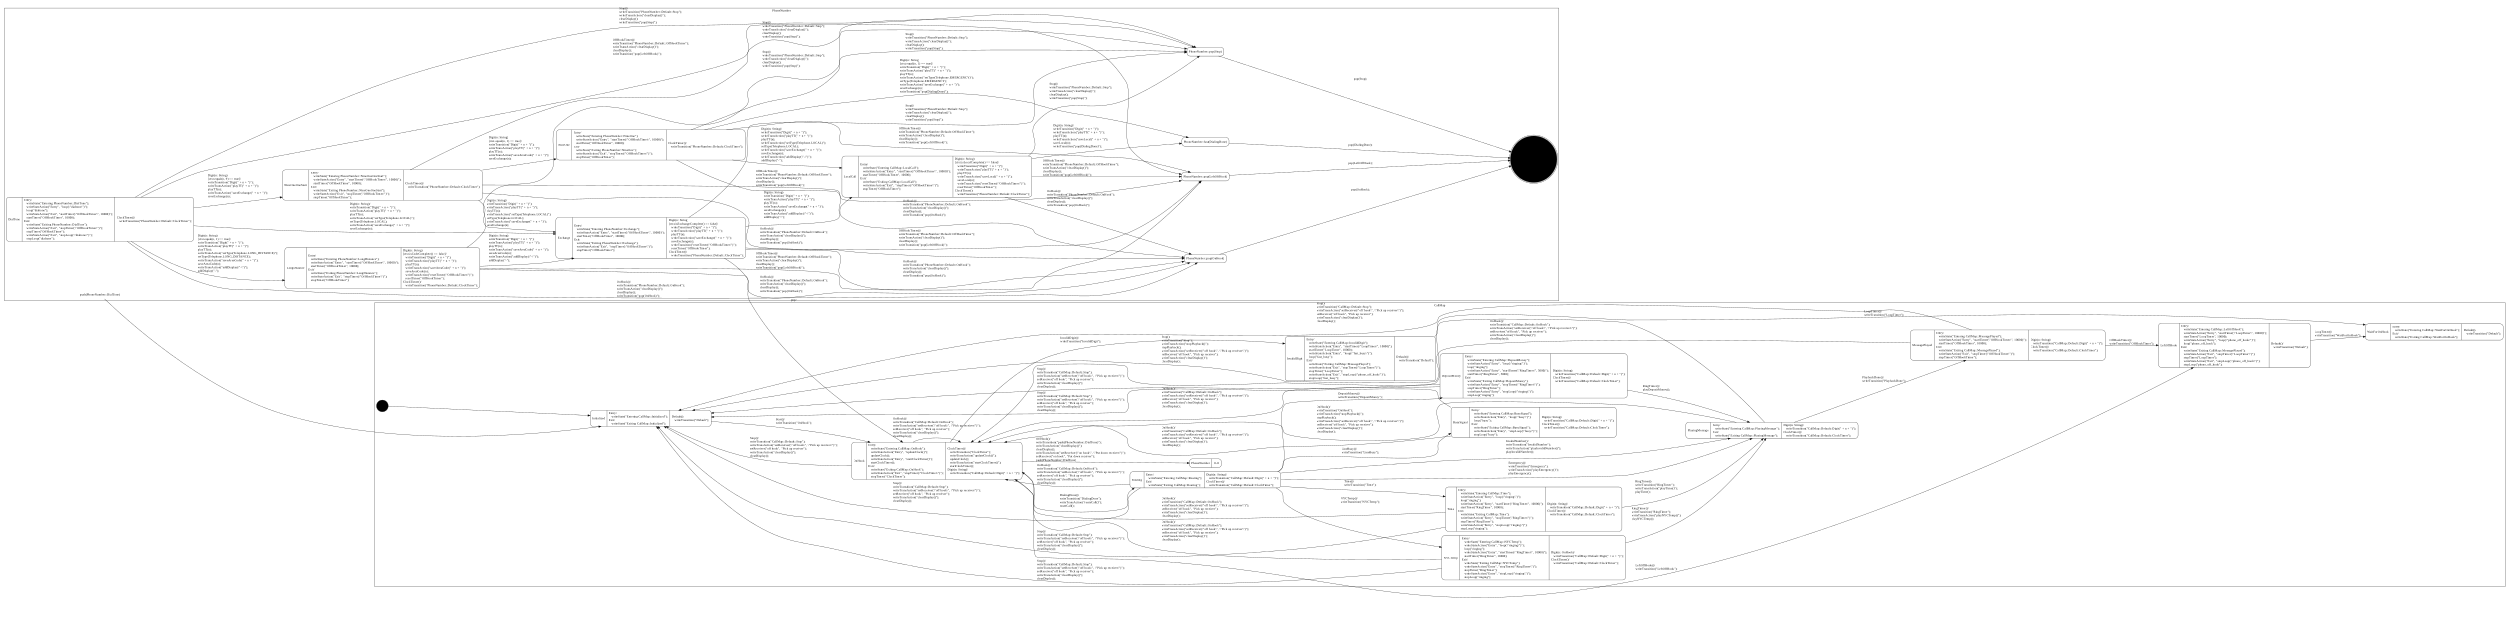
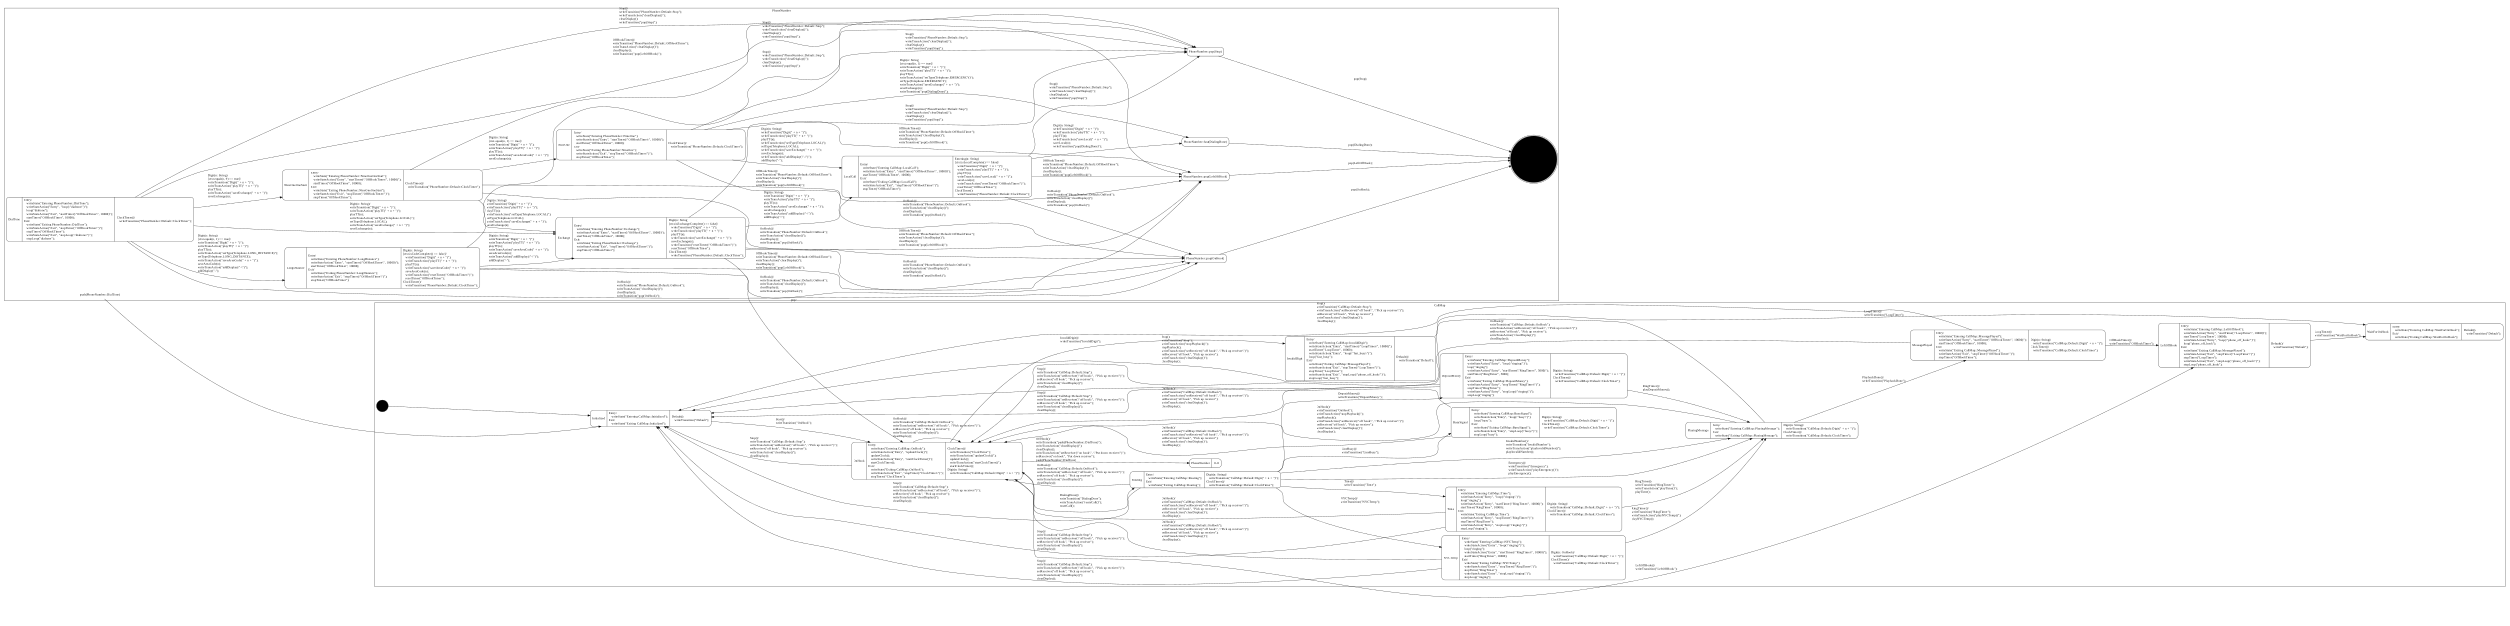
node "LocalCall": text "Digit(n: String)" -> "Entering(n: String)"
